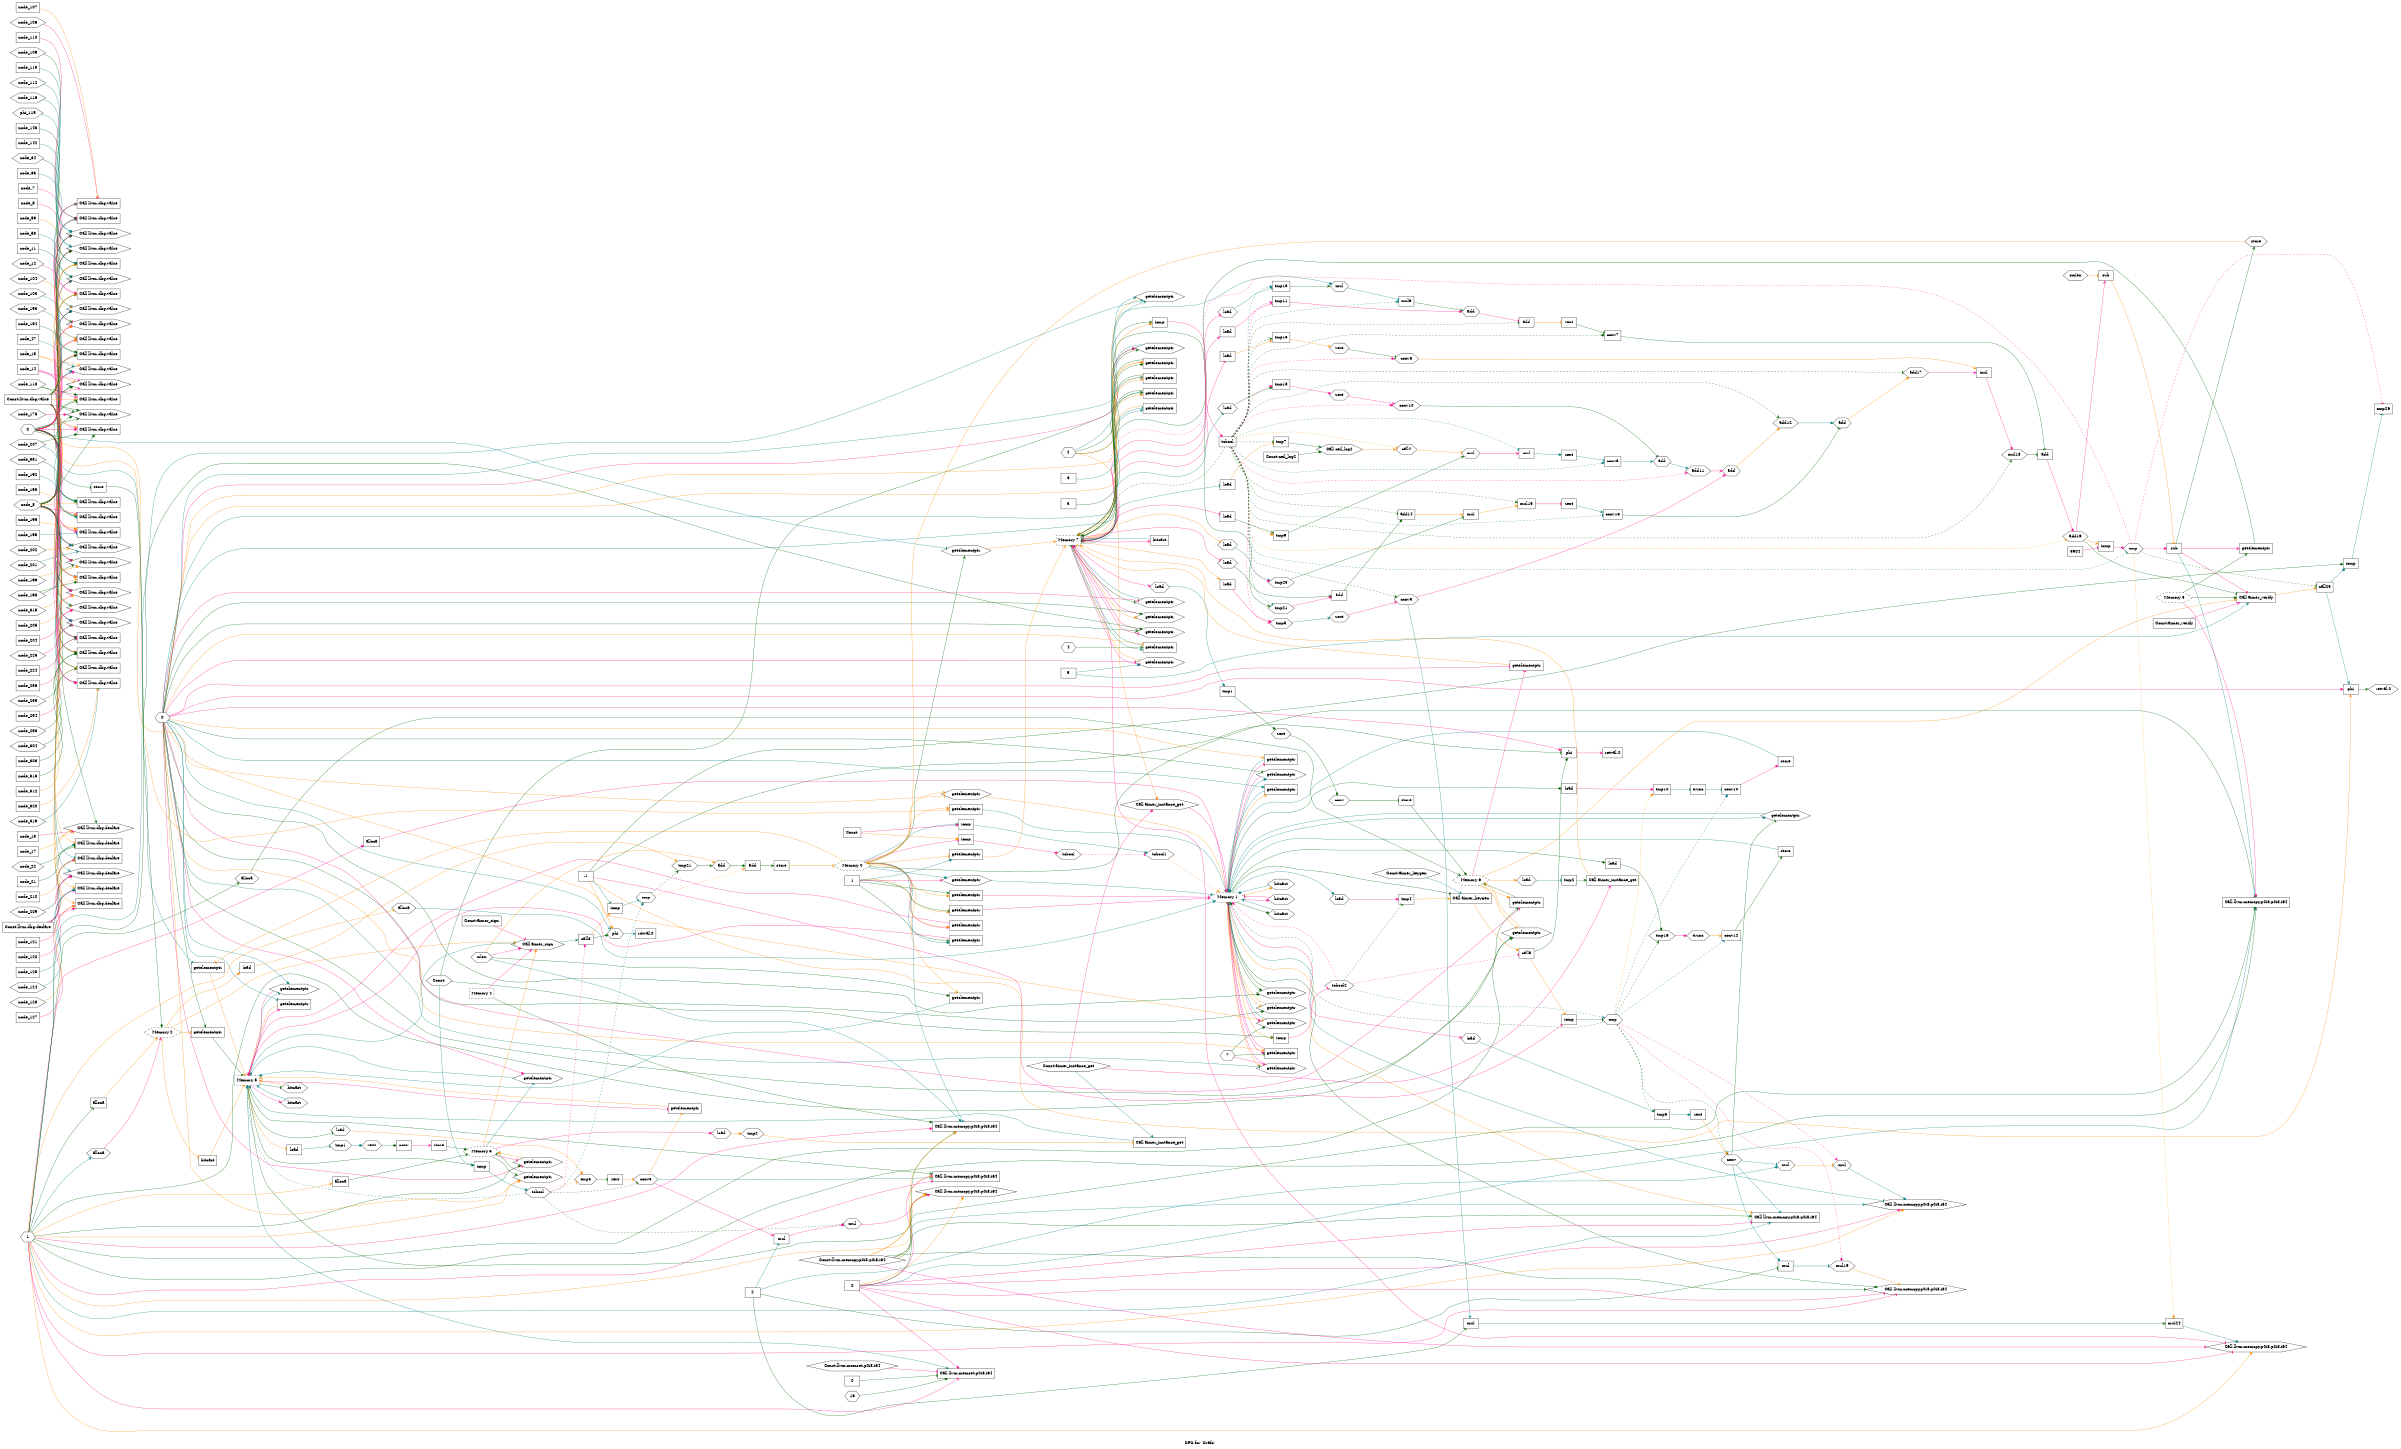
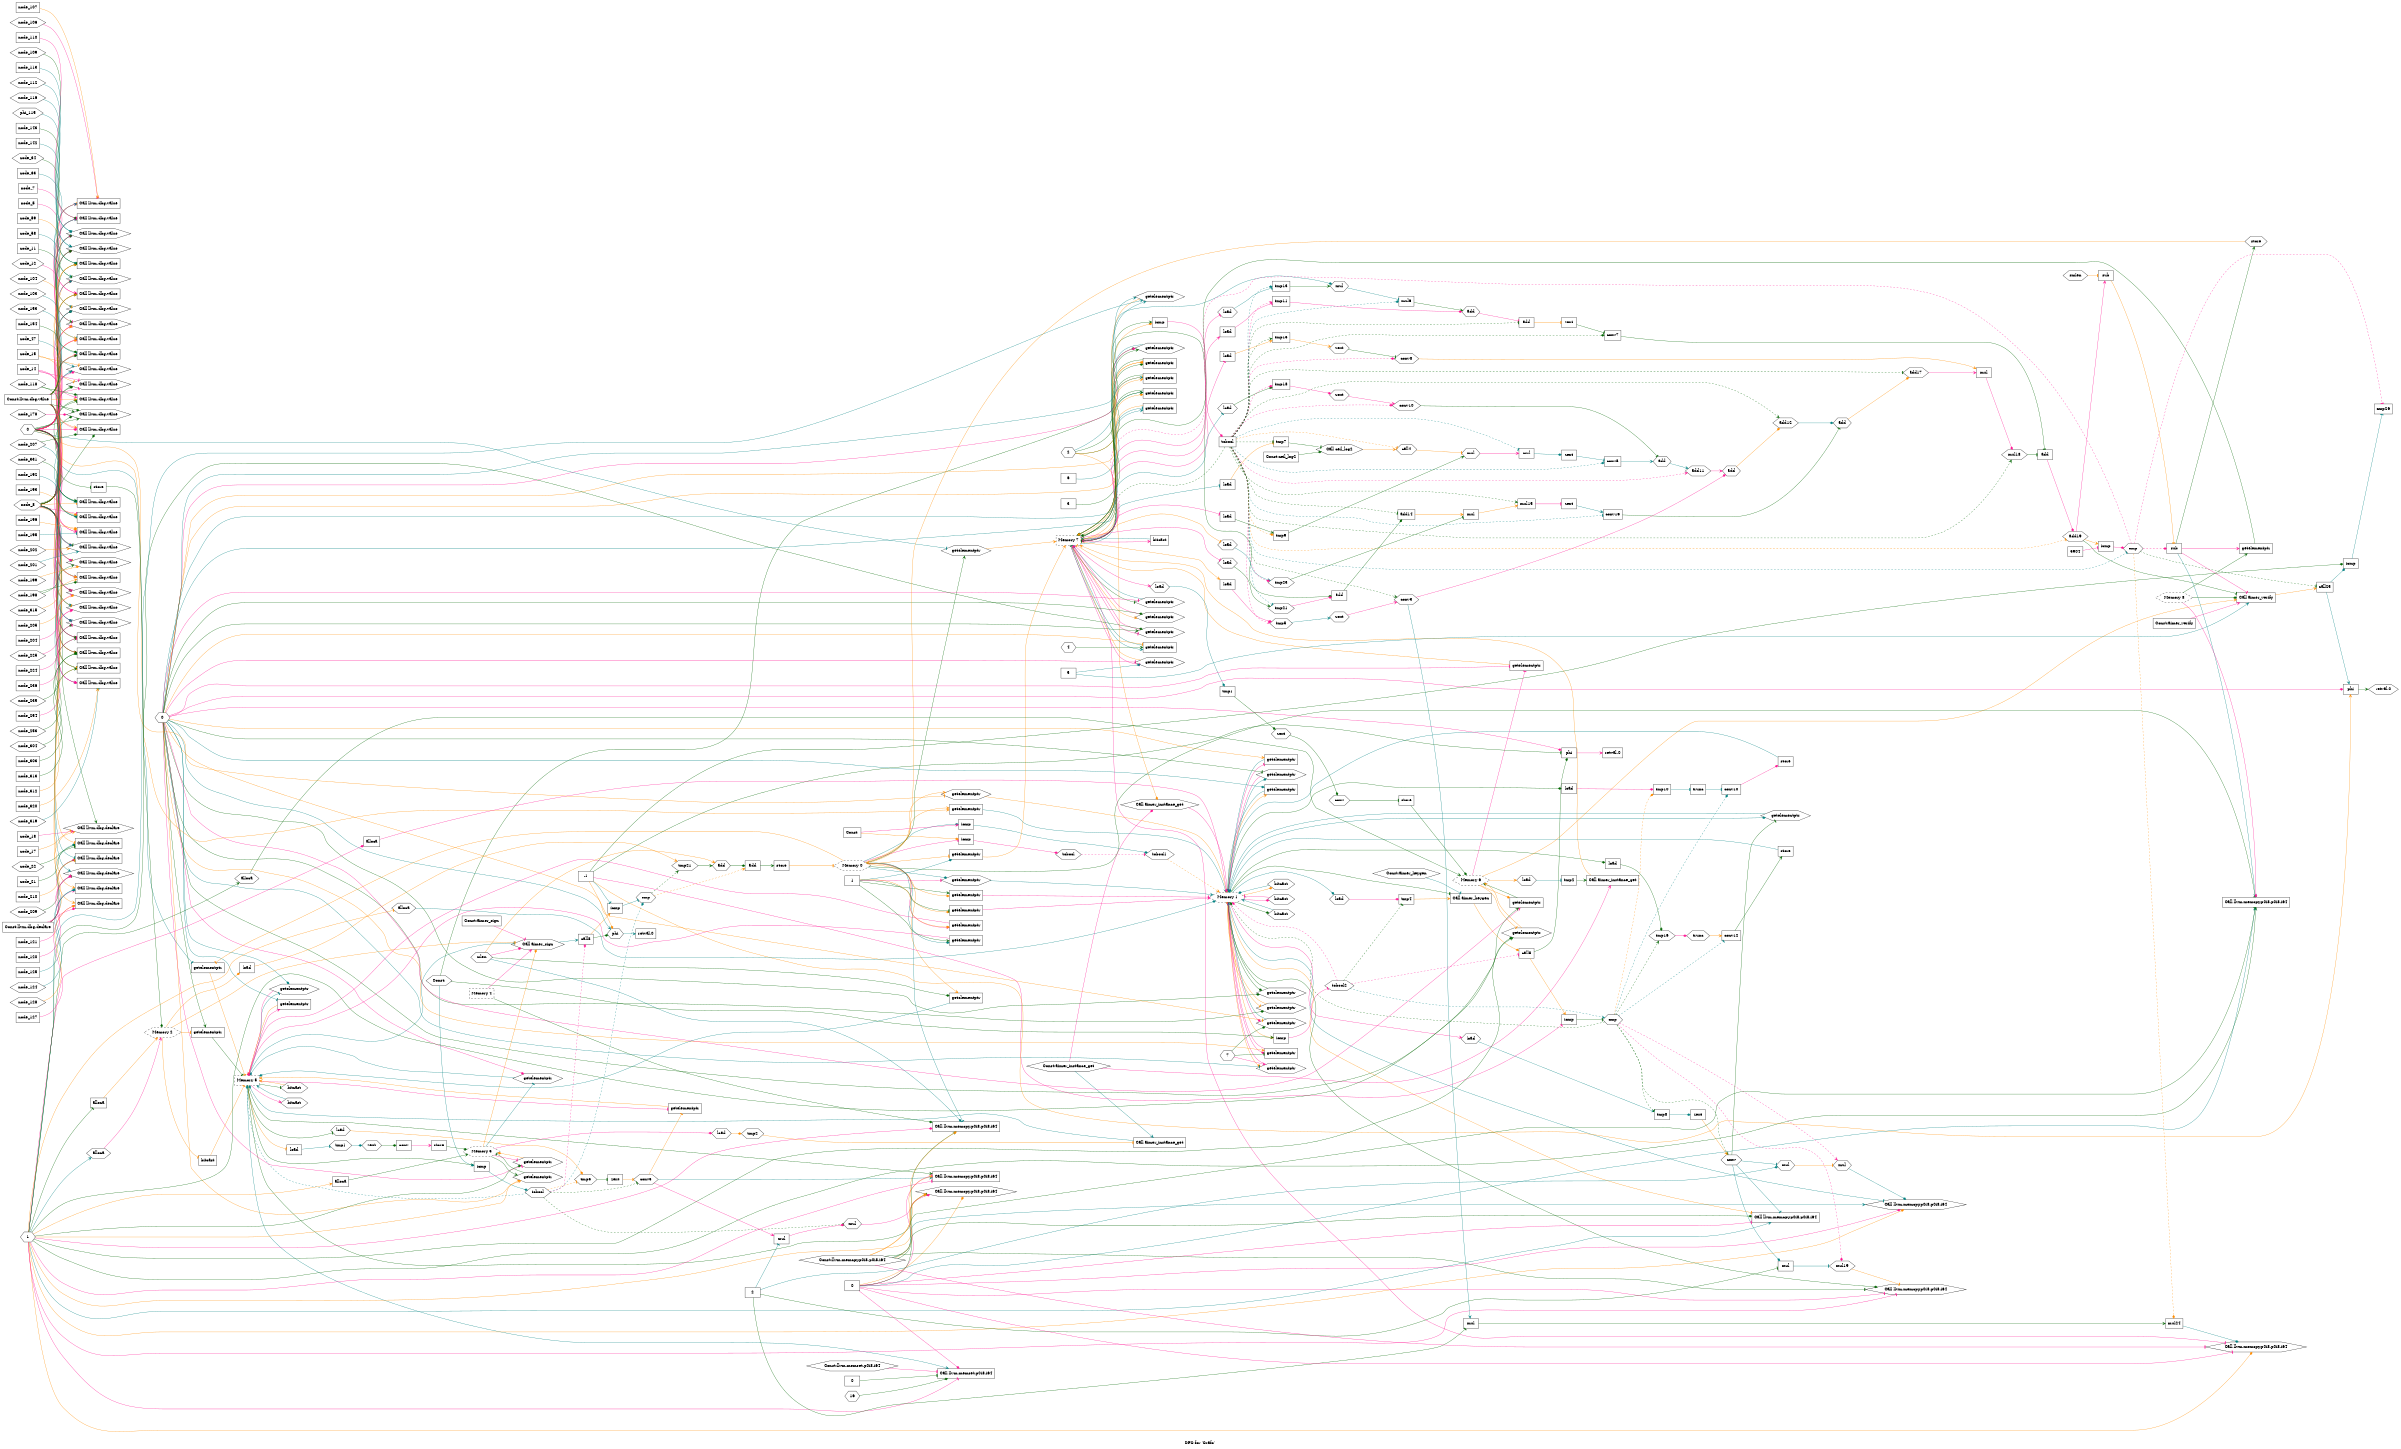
edge "tmp7" -> "Call ceil_log2": arrowhead vee -> tee
